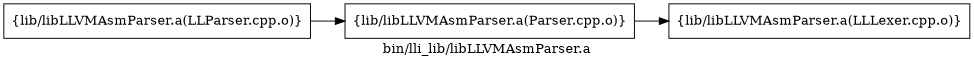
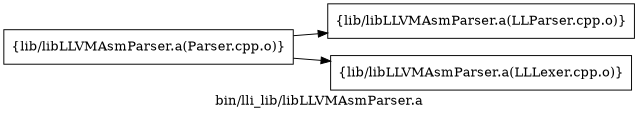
edge "{lib/libLLVMAsmParser.a(LLParser.cpp.o)}" -> "{lib/libLLVMAsmParser.a(Parser.cpp.o)}": reversed
